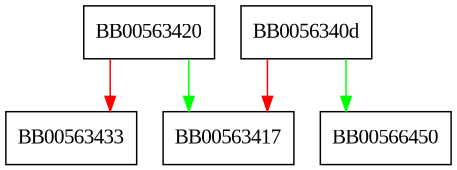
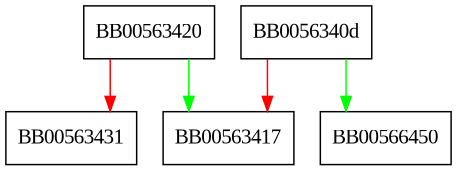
node "BB00563433": label "BB00563433" -> "BB00563431"
